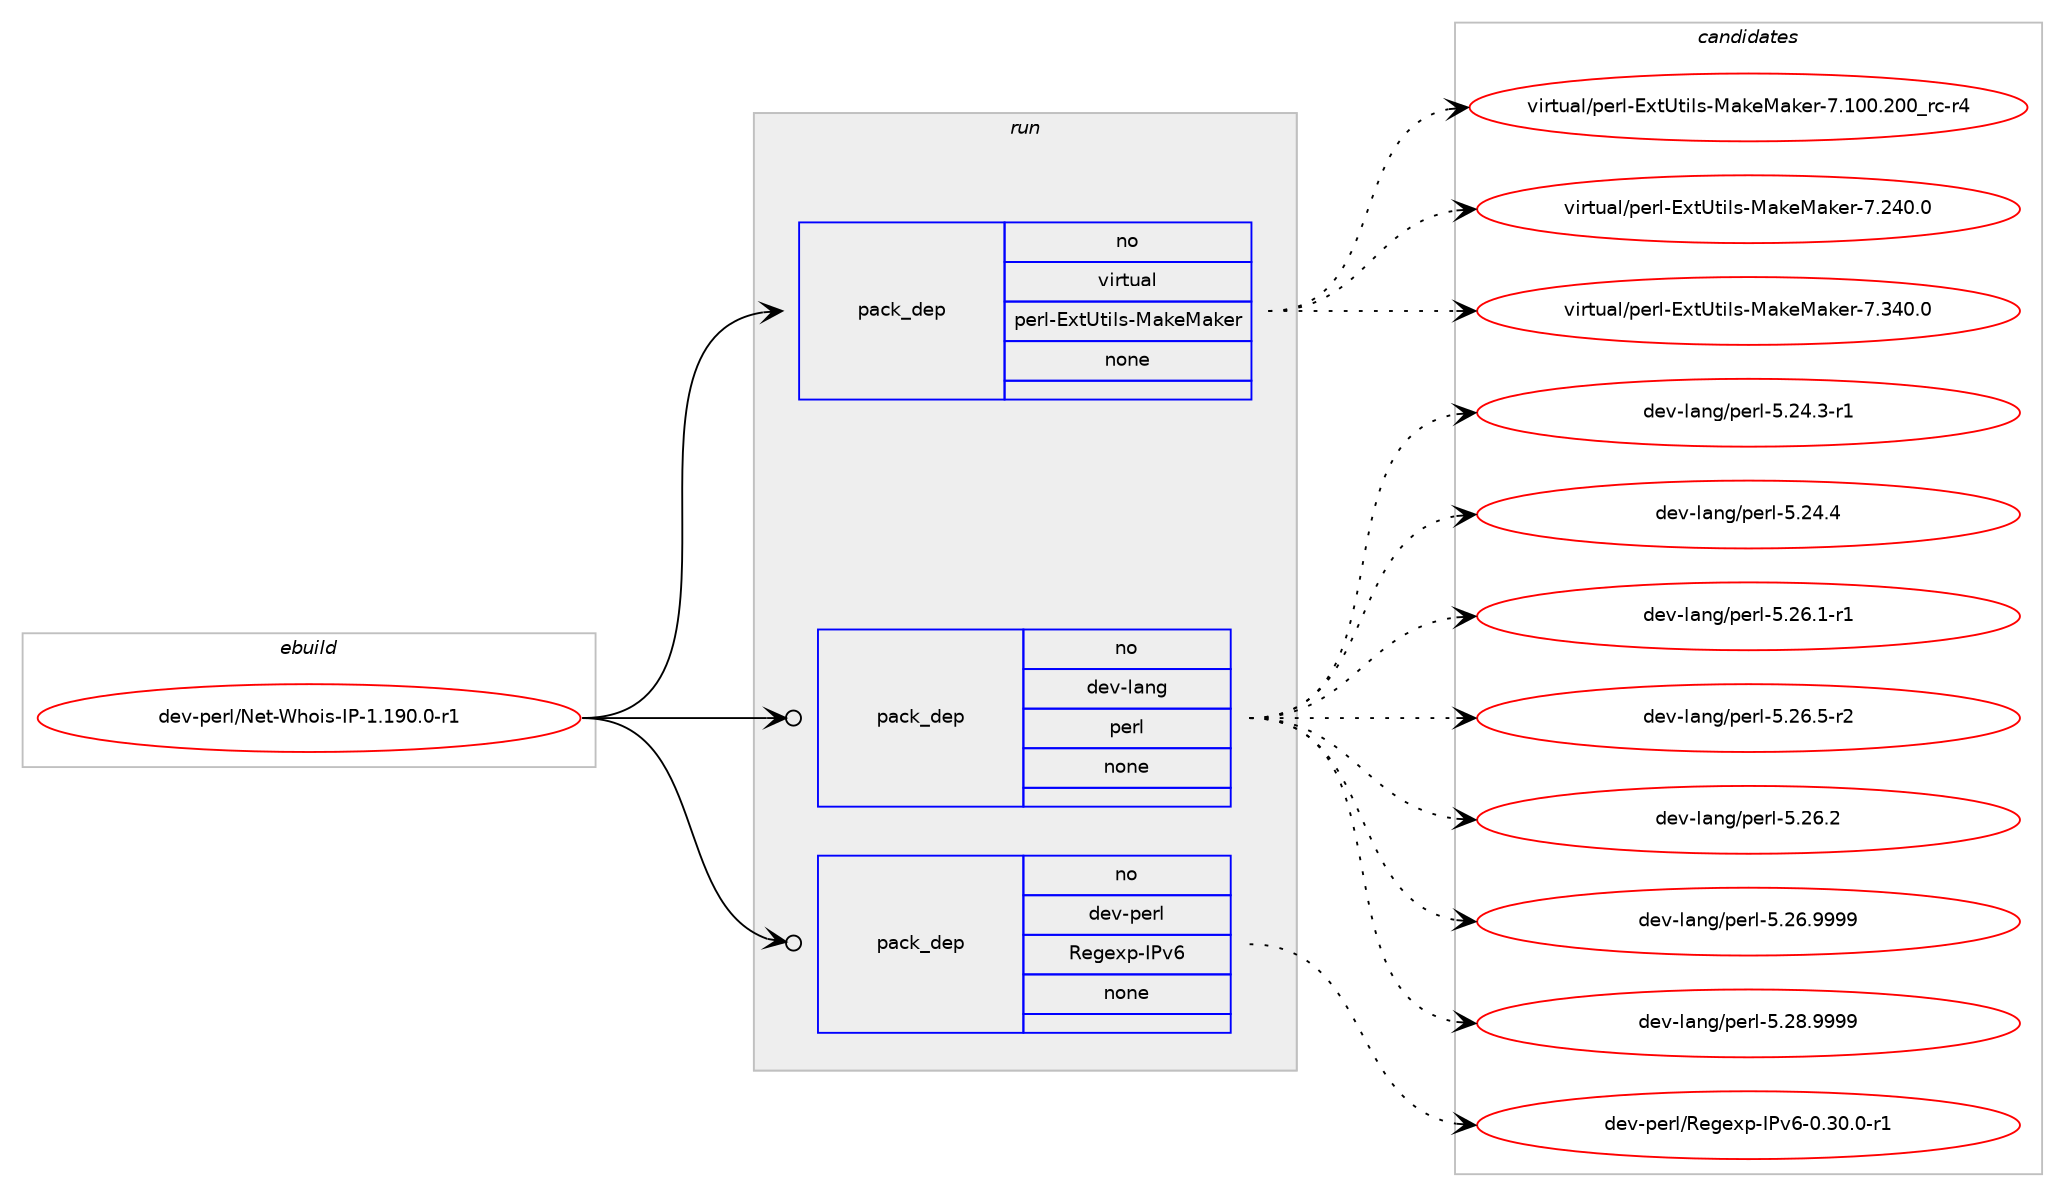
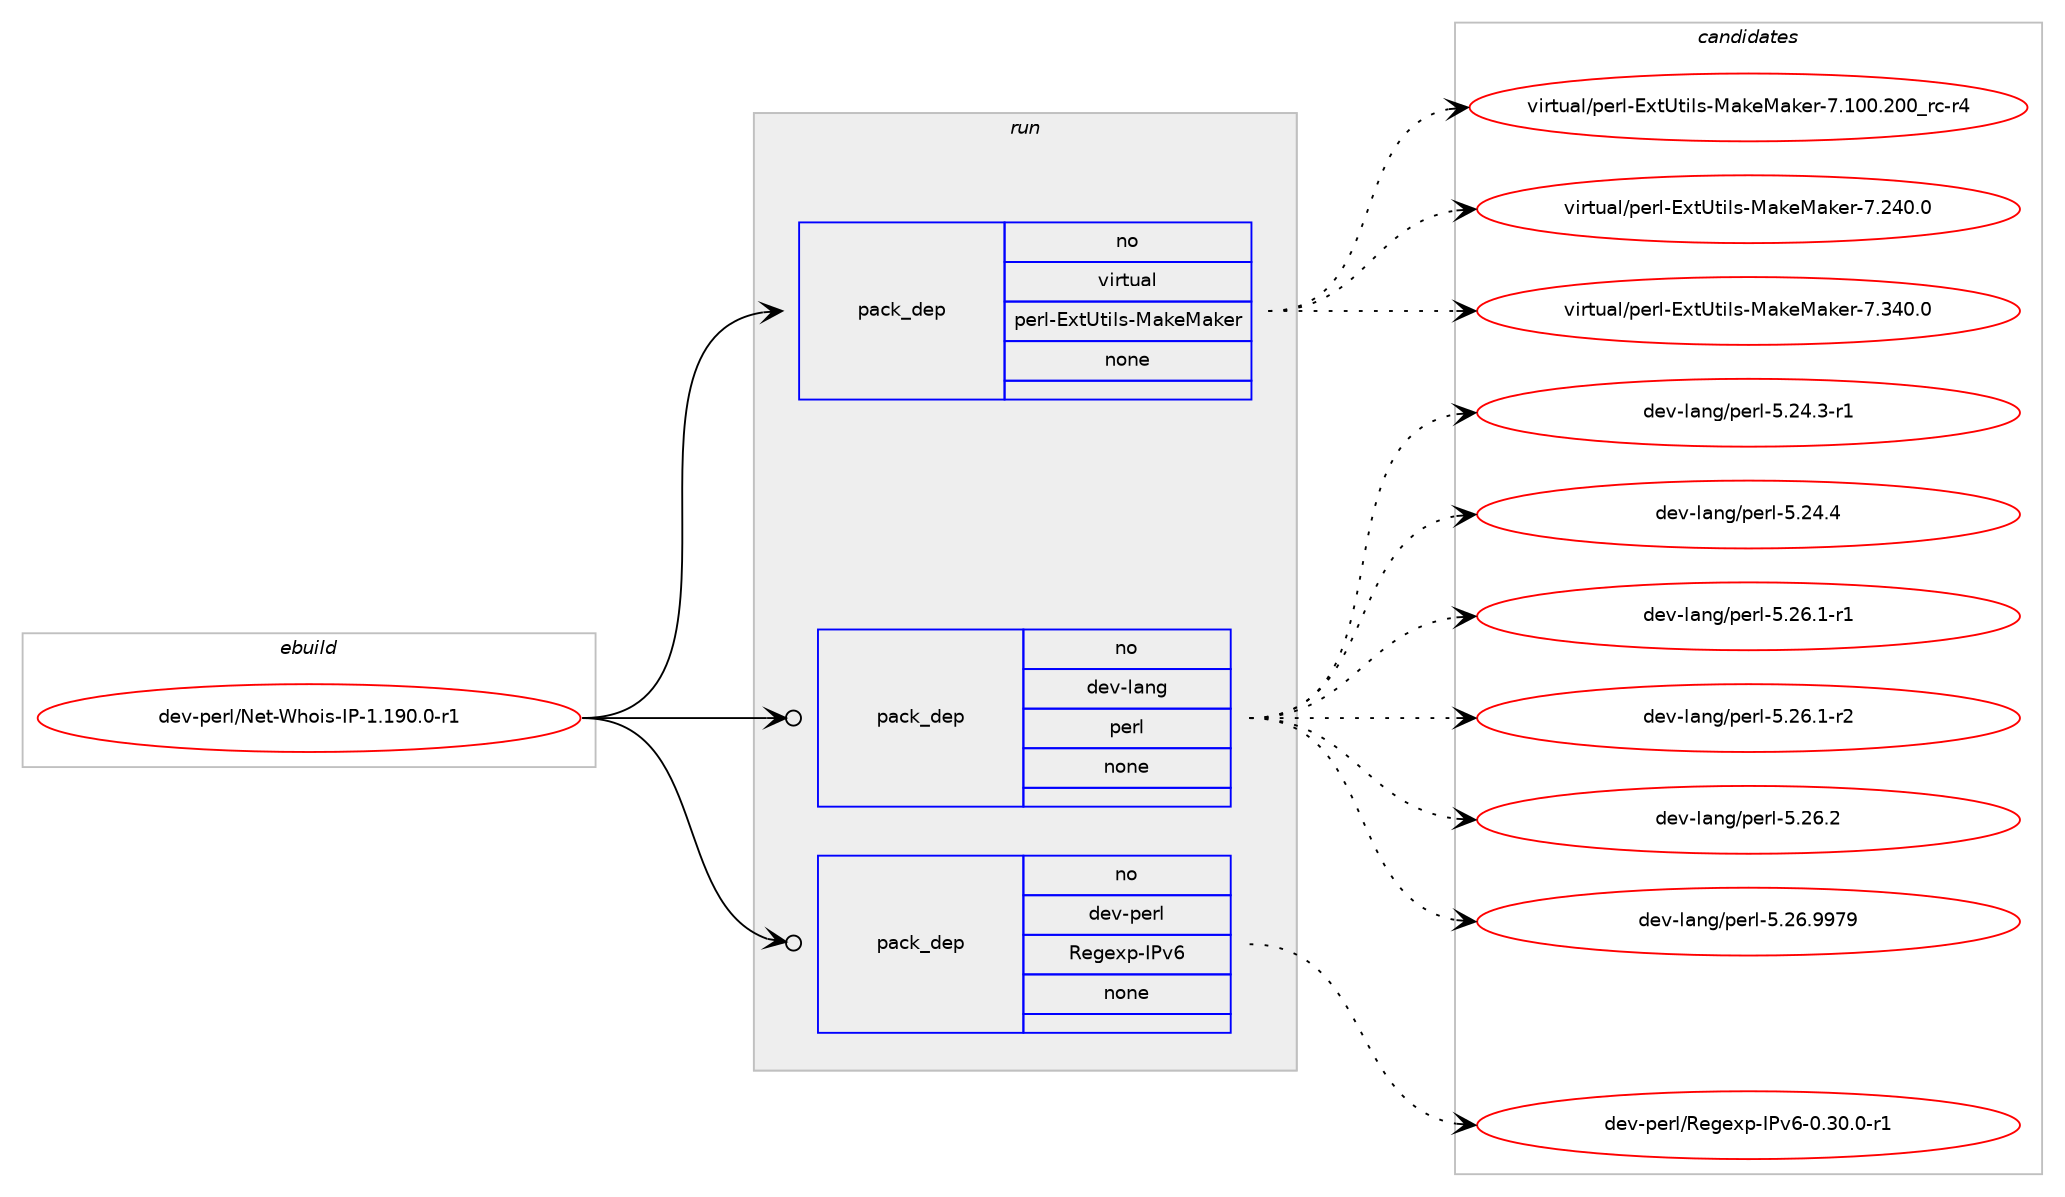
node "dev-lang/perl-5.26.5-r2": label "dev-lang/perl-5.26.5-r2" -> "dev-lang/perl-5.26.1-r2"
node "dev-lang/perl-5.26.9999": label "dev-lang/perl-5.26.9999" -> "dev-lang/perl-5.26.9979"
node "dev-lang/perl-5.28.9999": removed
